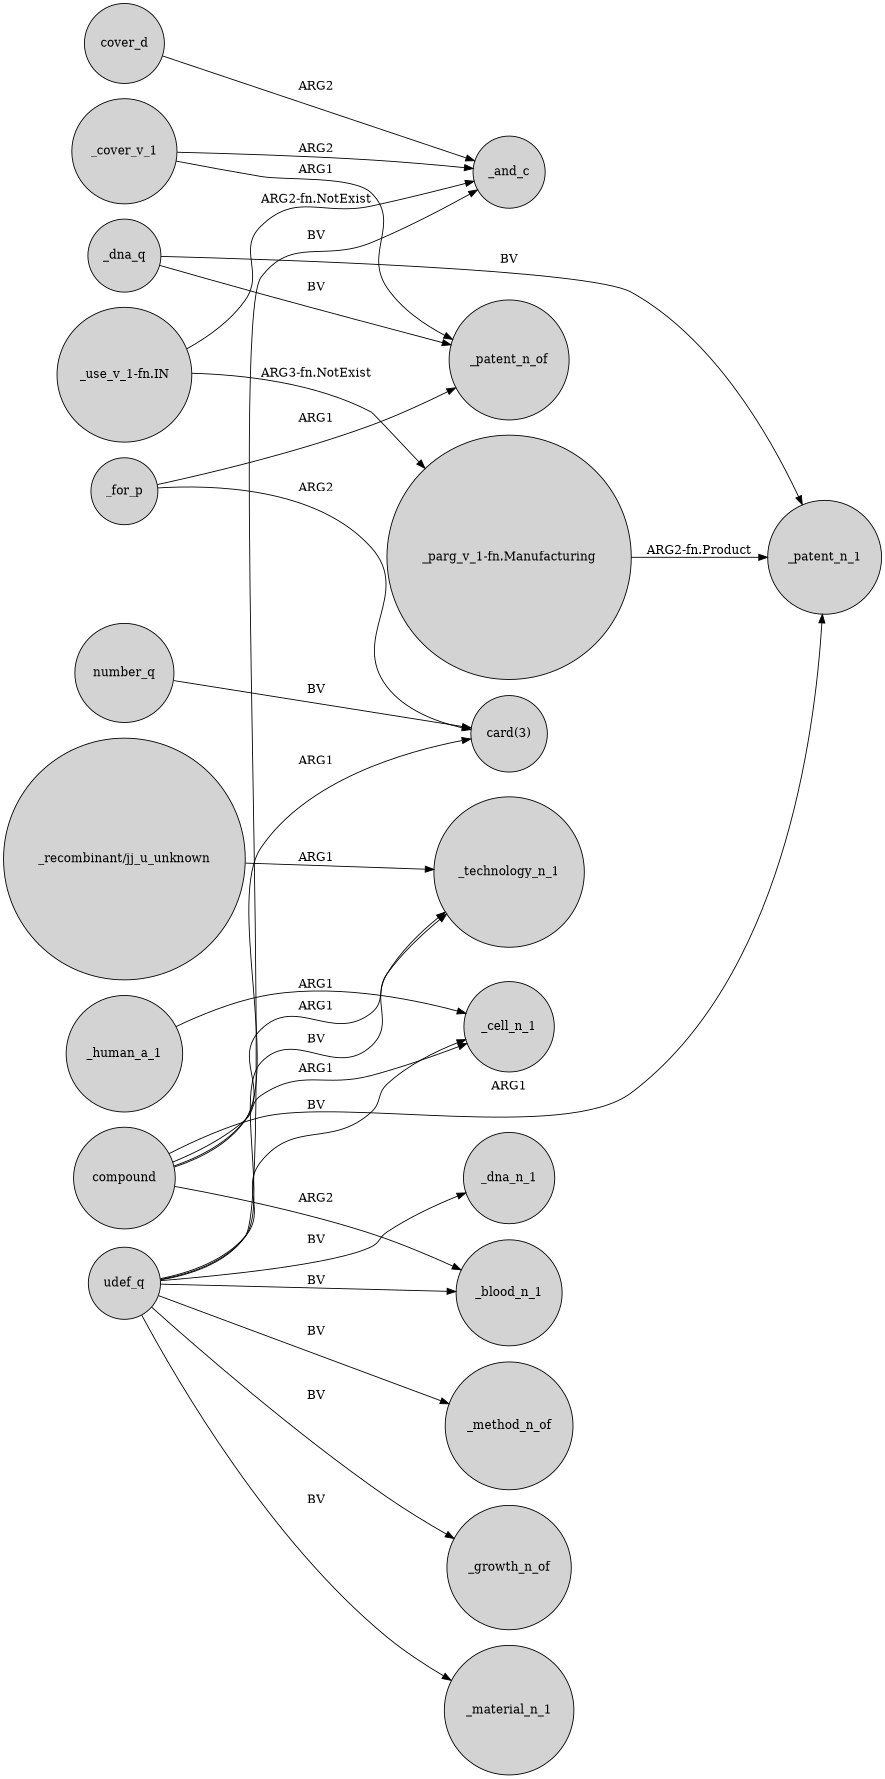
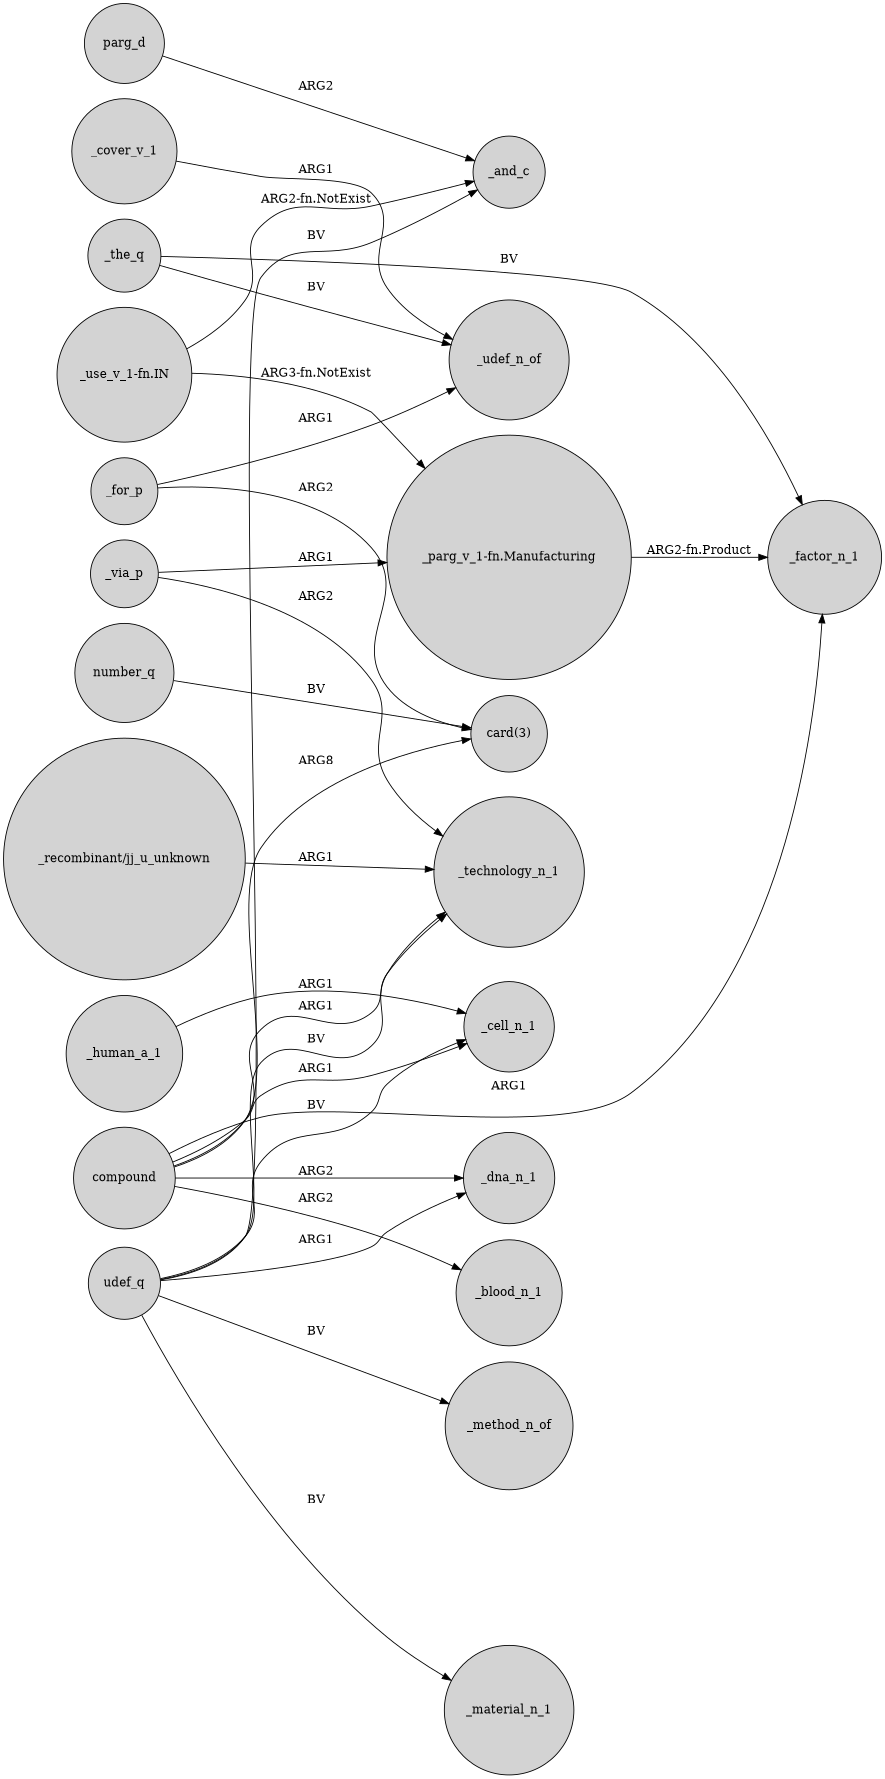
node "cover_d": label "cover_d" -> "parg_d"
edge "_cover_v_1" -> "_and_c": removed, label "ARG2"
node "_dna_q": label "_dna_q" -> "_the_q"
node "_patent_n_of": label "_patent_n_of" -> "_udef_n_of"
node "_patent_n_1": label "_patent_n_1" -> "_factor_n_1"
node "_via_p": added
edge "compound" -> "card(3)": label "ARG1" -> "ARG8"
edge "compound" -> "_dna_n_1": added, label "ARG2"
edge "udef_q" -> "_dna_n_1": label "BV" -> "ARG1"
edge "udef_q" -> "_blood_n_1": removed, label "BV"
node "_growth_n_of": removed
